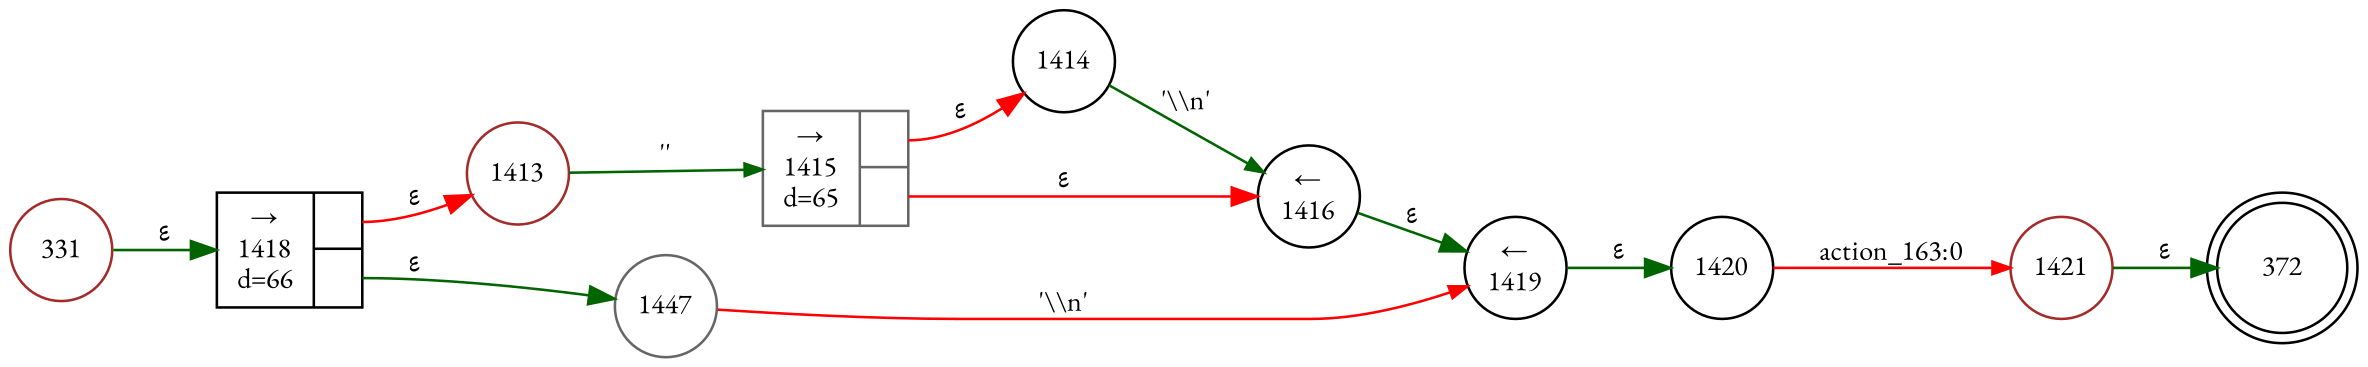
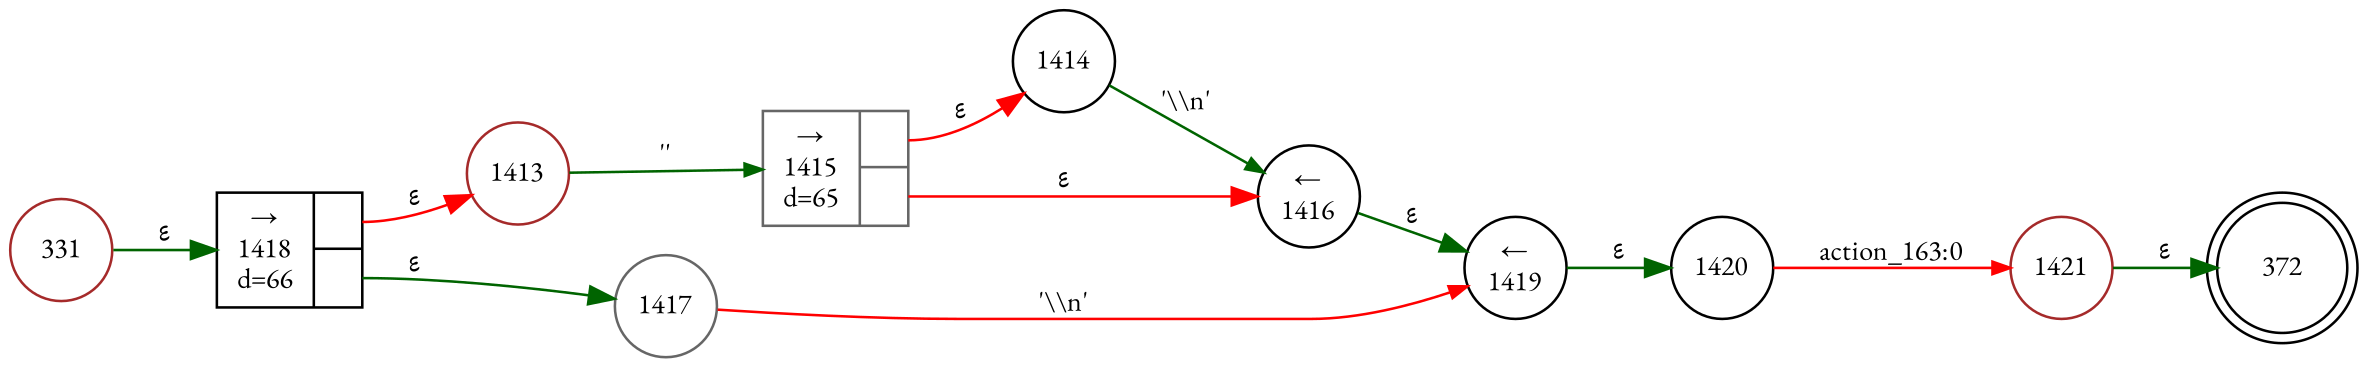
node "1447": label "1447" -> "1417"
